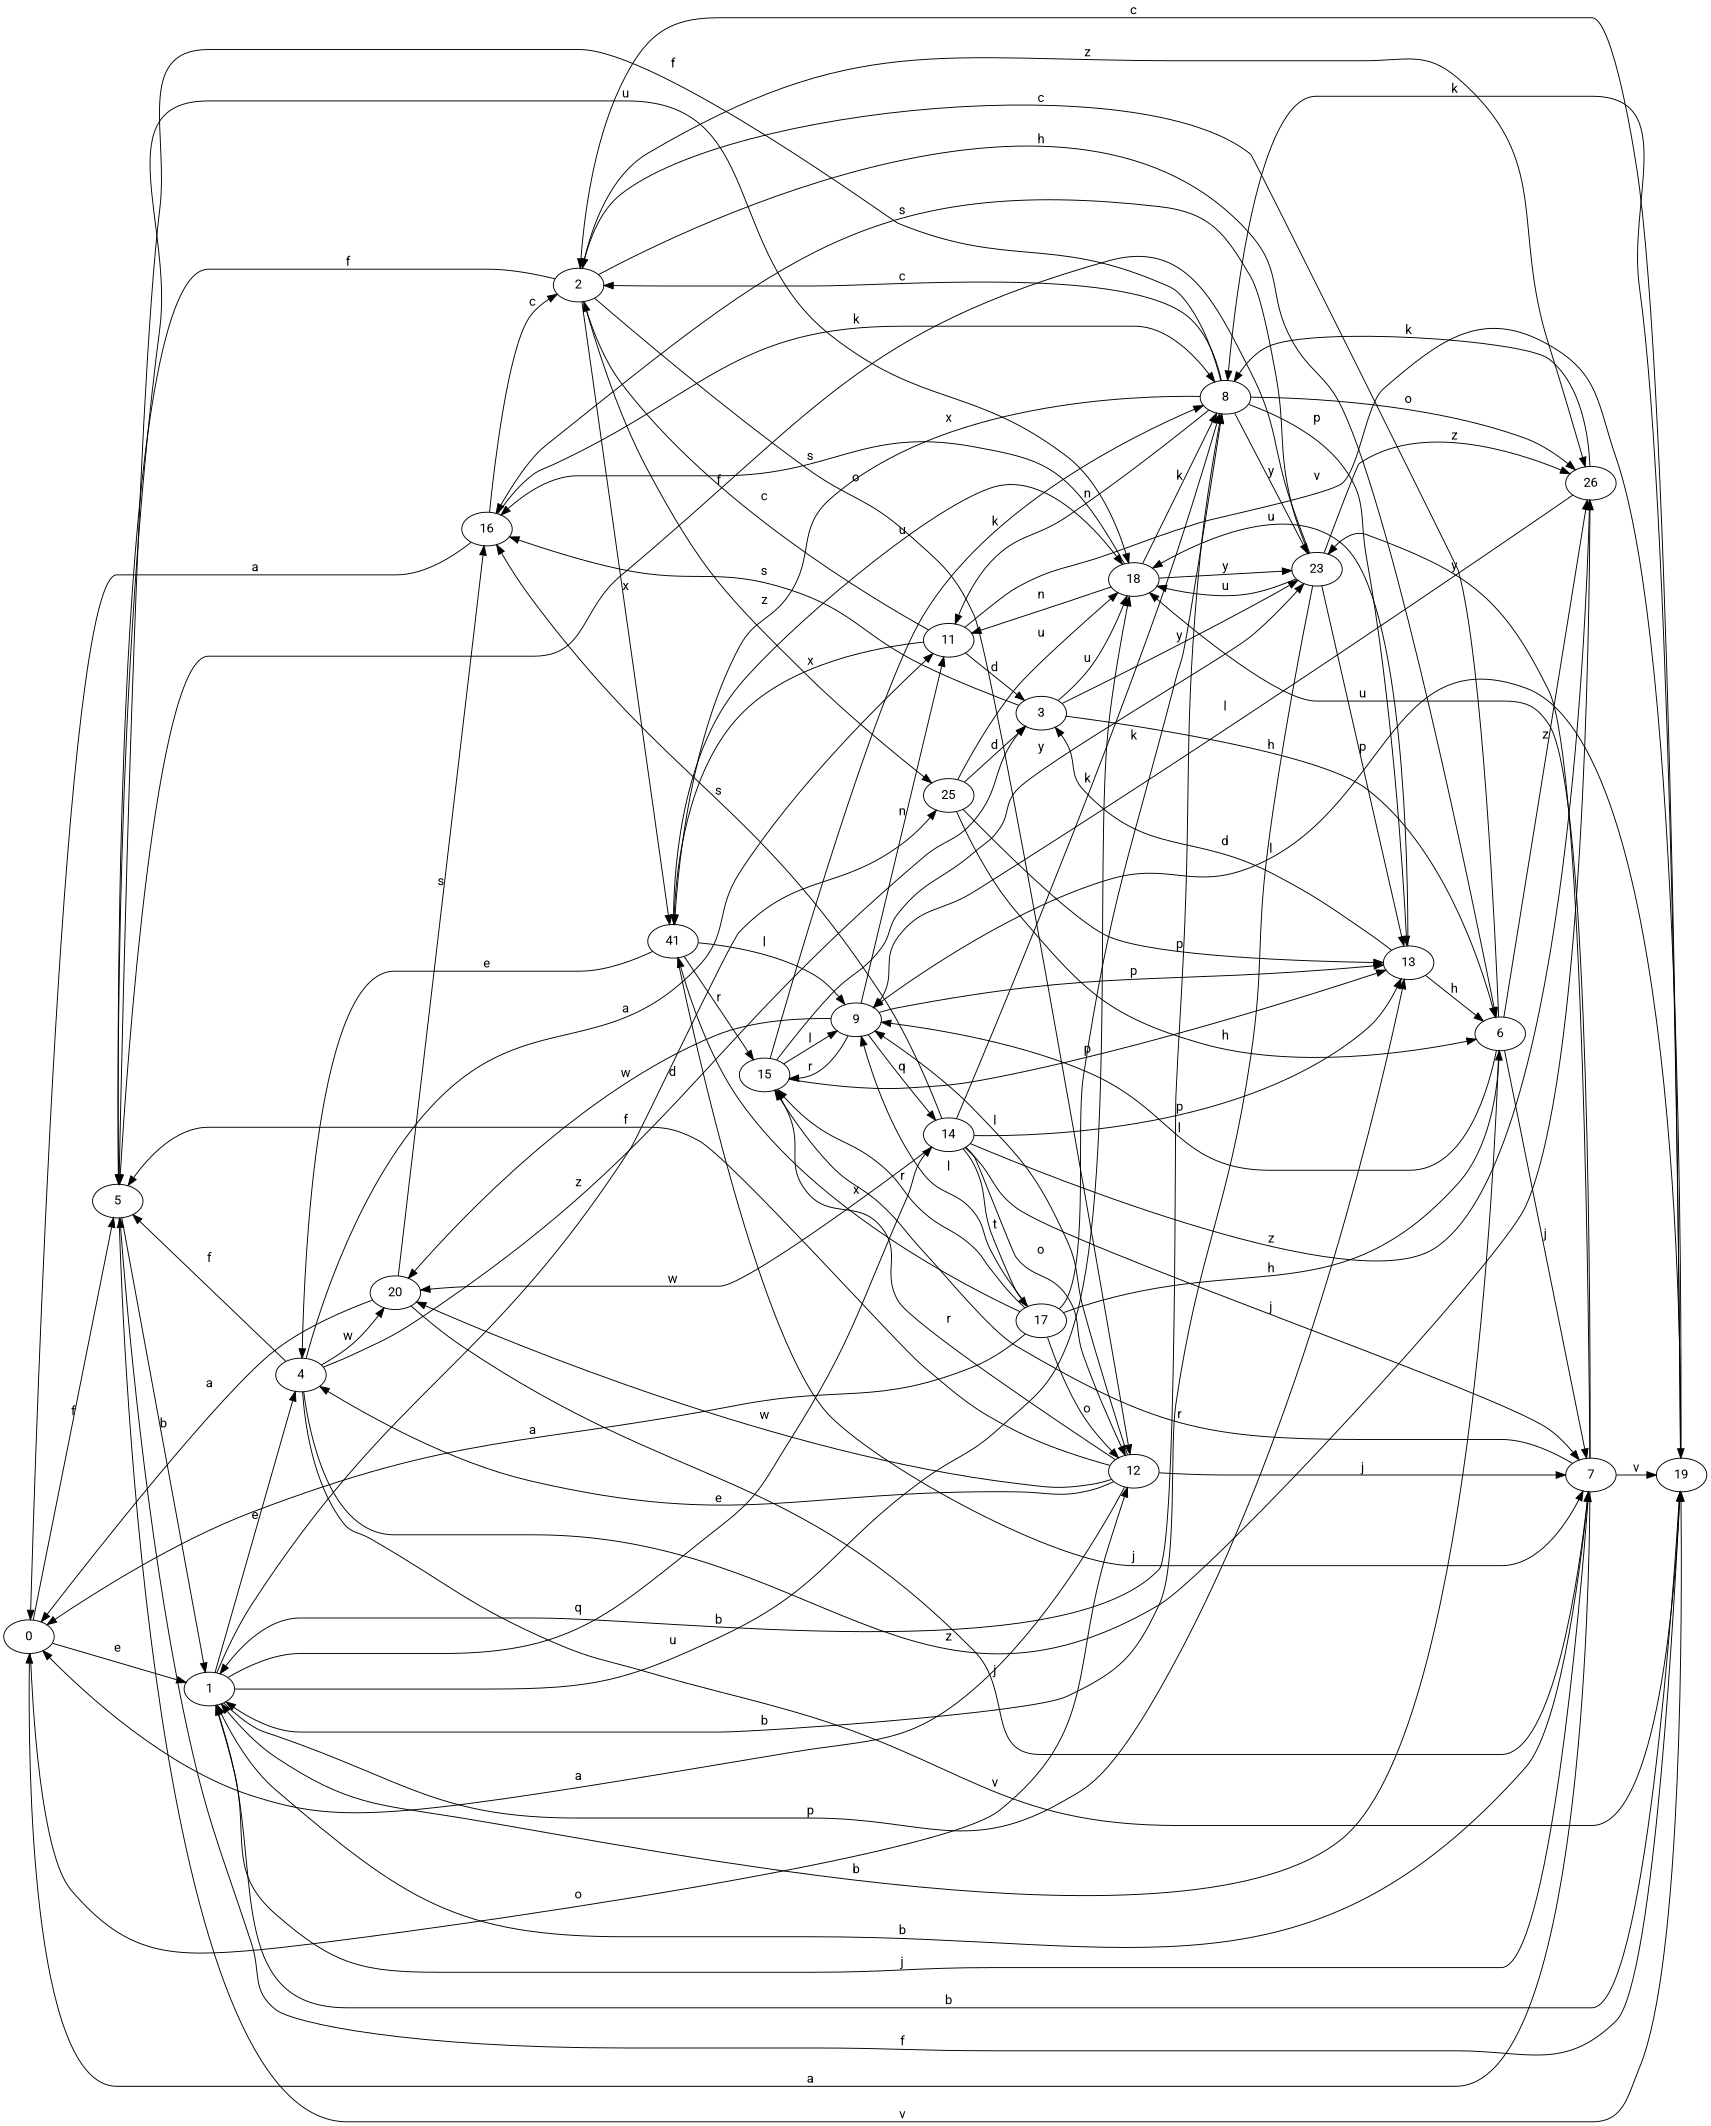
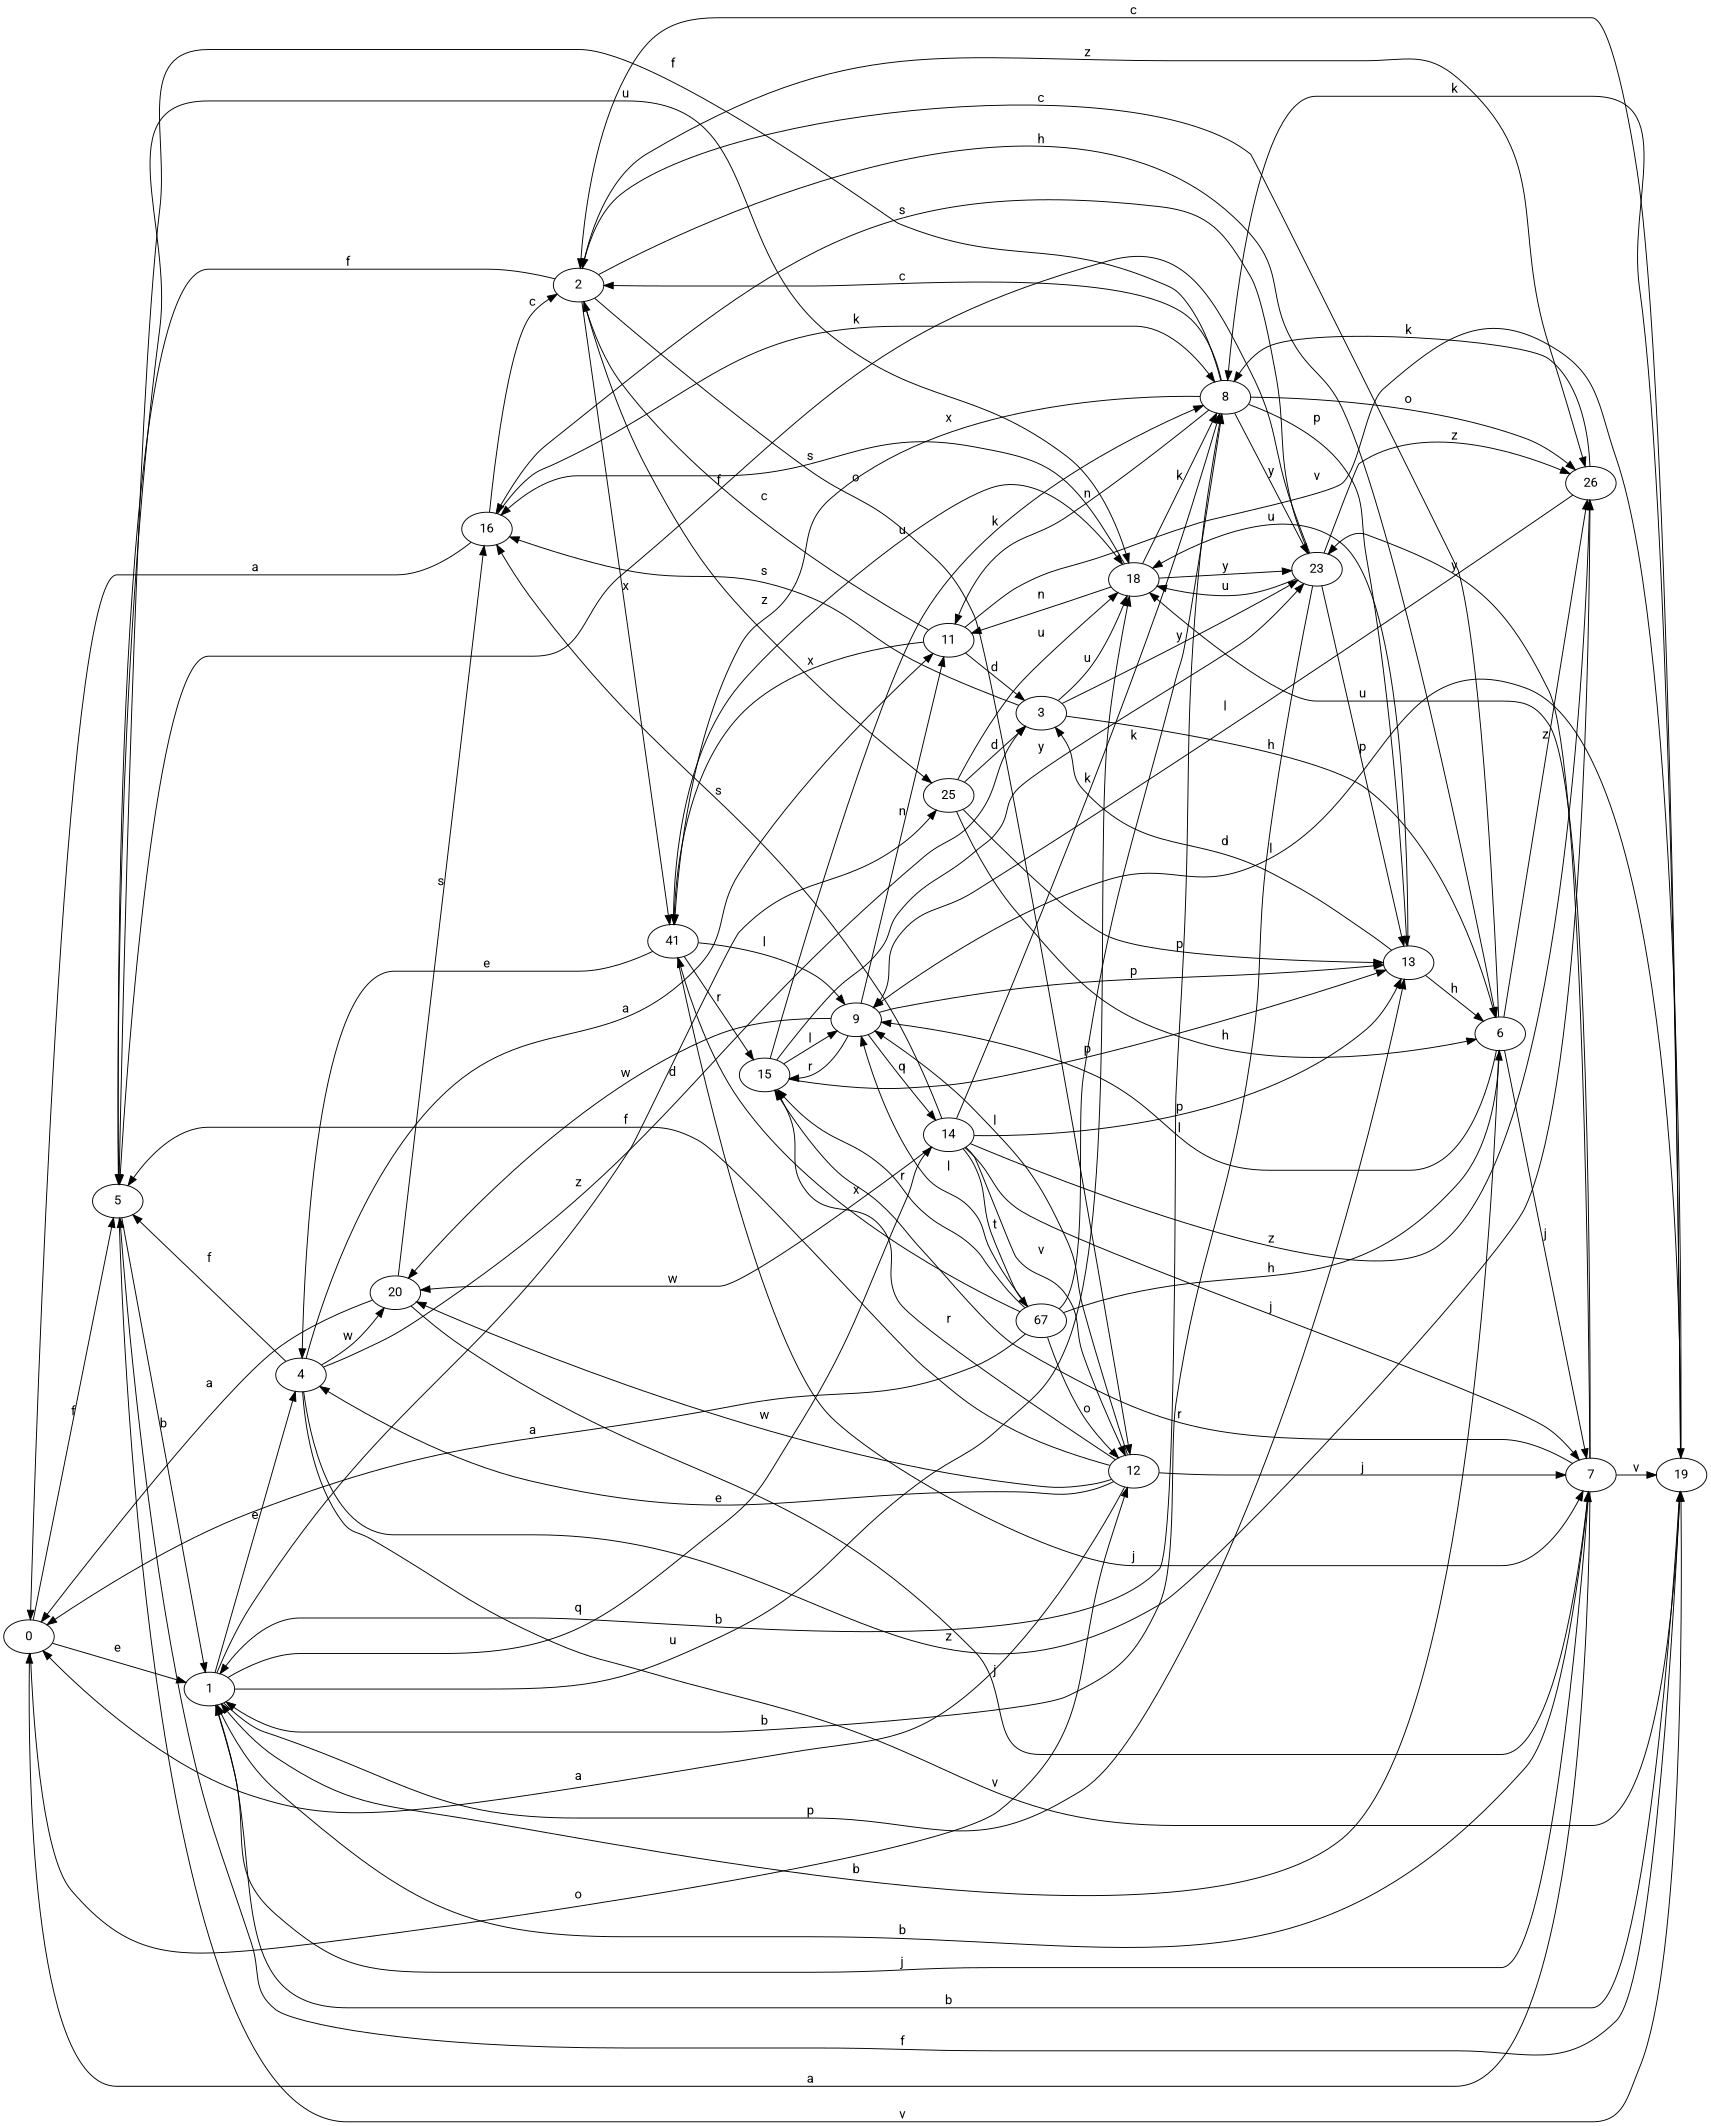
edge "14" -> "12": label "o" -> "v"
node "17": label "17" -> "67"
